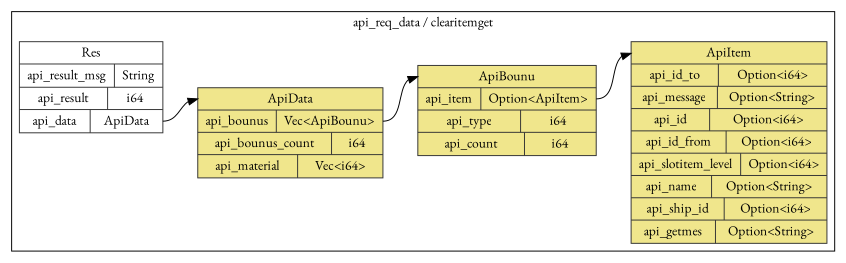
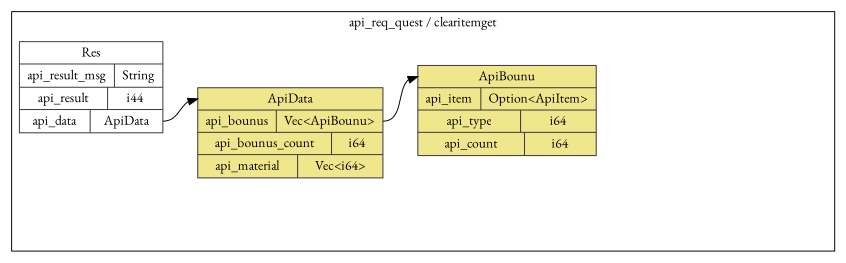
cluster "api_req_data / clearitemget": label "api_req_data / clearitemget" -> "api_req_quest / clearitemget"
node "Res": text "i64" -> "i44"
node "ApiItem": removed
